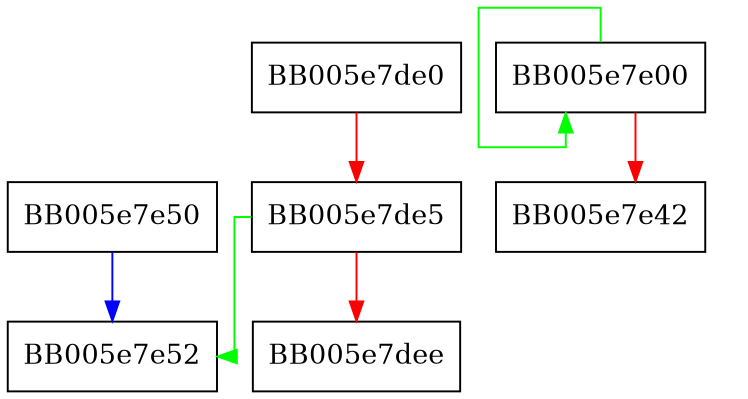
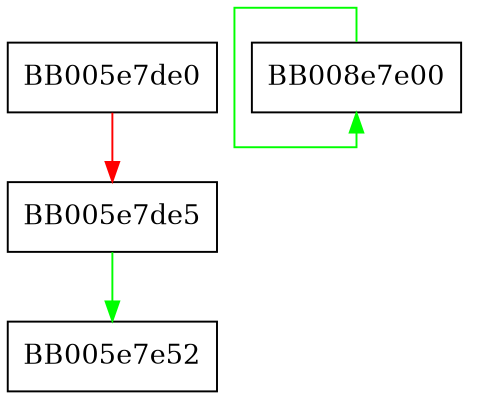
node "BB005e7e00": label "BB005e7e00" -> "BB008e7e00"
node "BB005e7e50": removed
node "BB005e7e42": removed
node "BB005e7dee": removed
